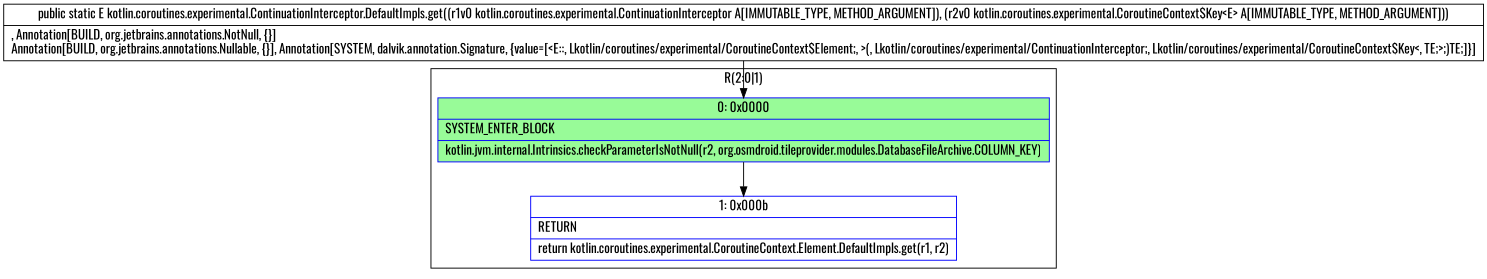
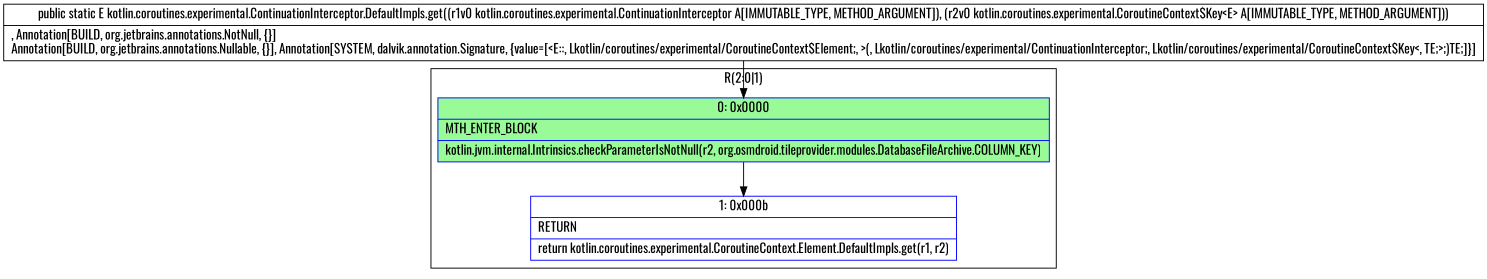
node "0: 0x0000": text "SYSTEM_ENTER_BLOCK" -> "MTH_ENTER_BLOCK"
